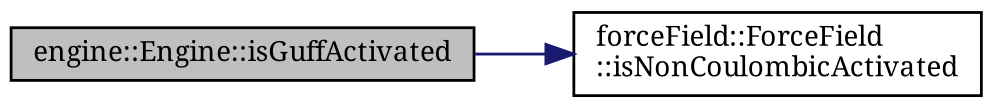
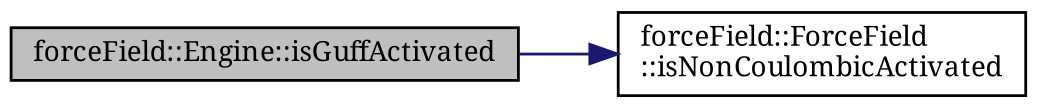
node "engine::Engine::isGuffActivated": label "engine::Engine::isGuffActivated" -> "forceField::Engine::isGuffActivated"
